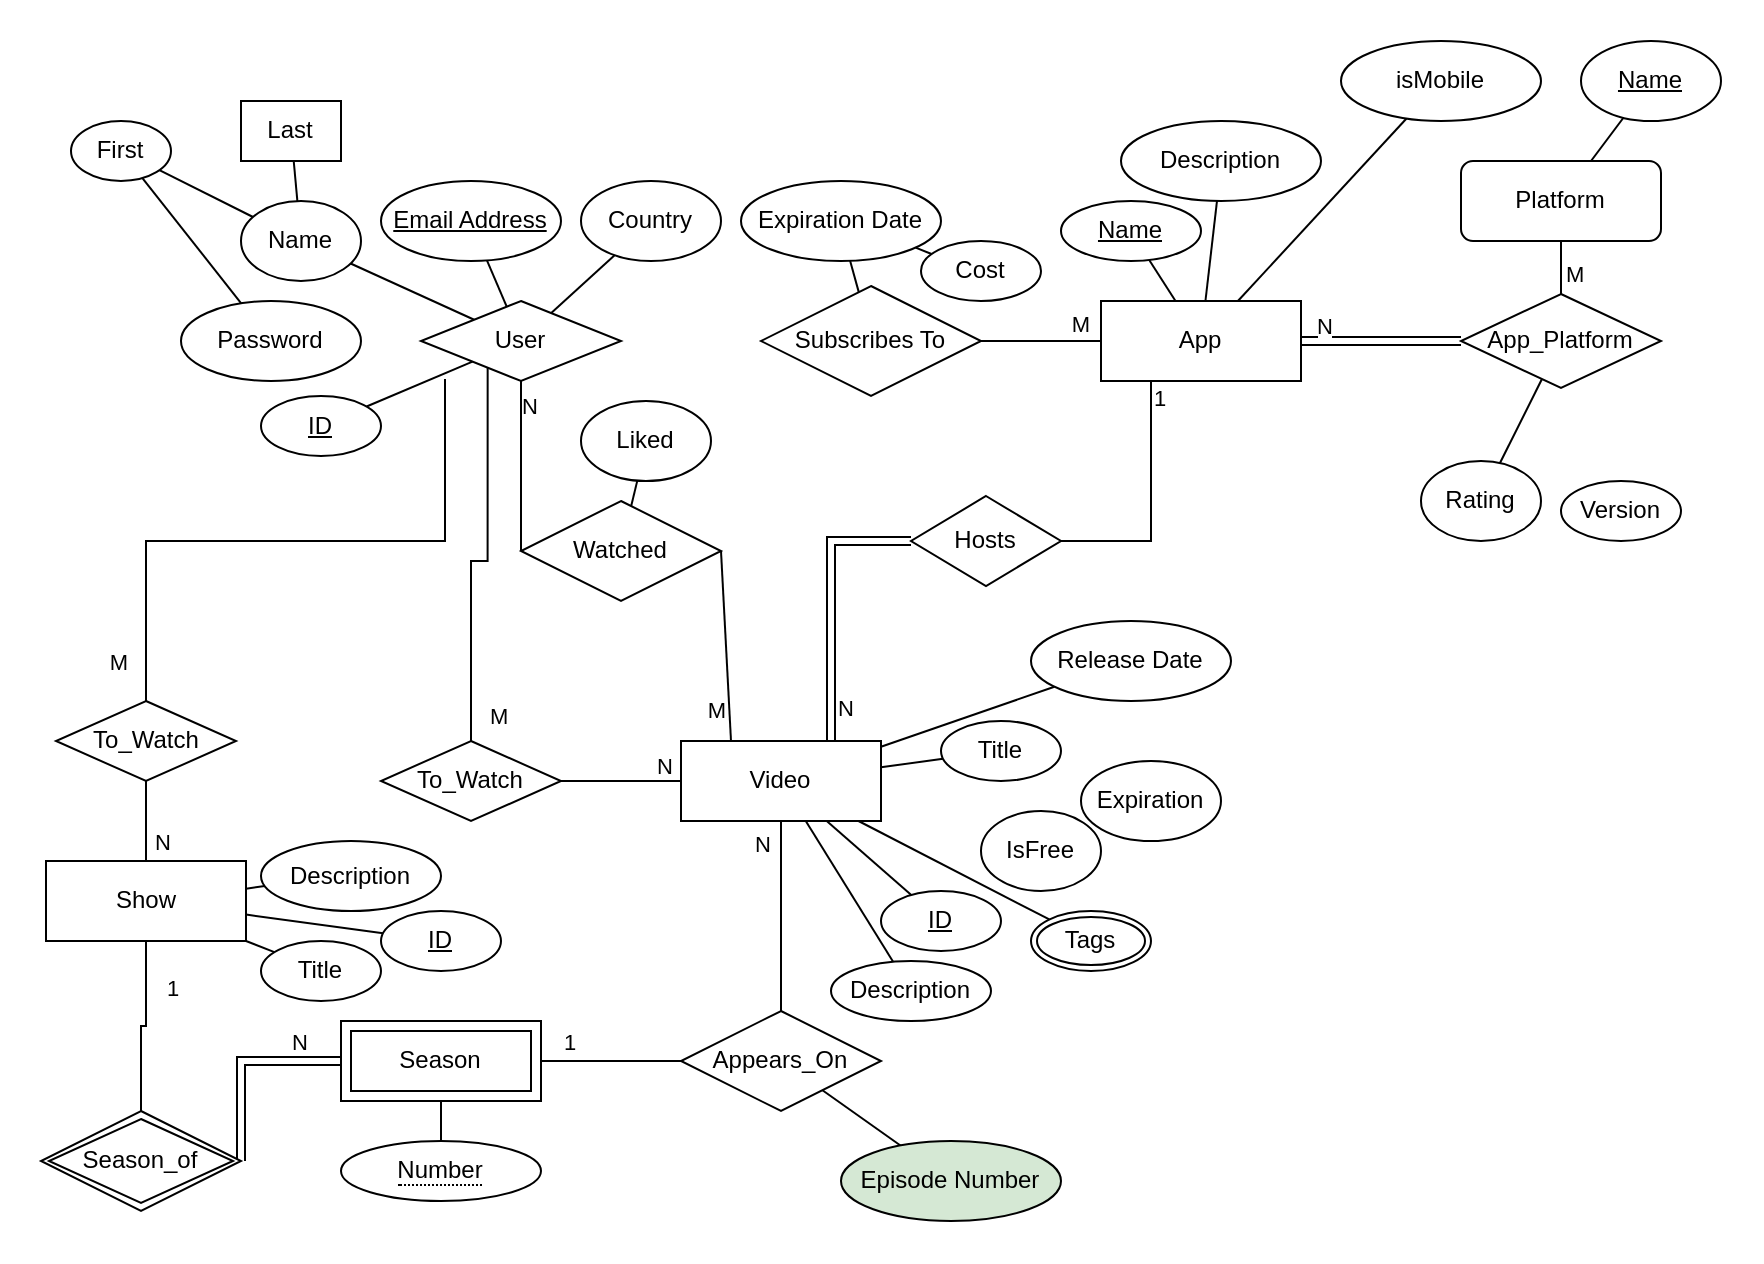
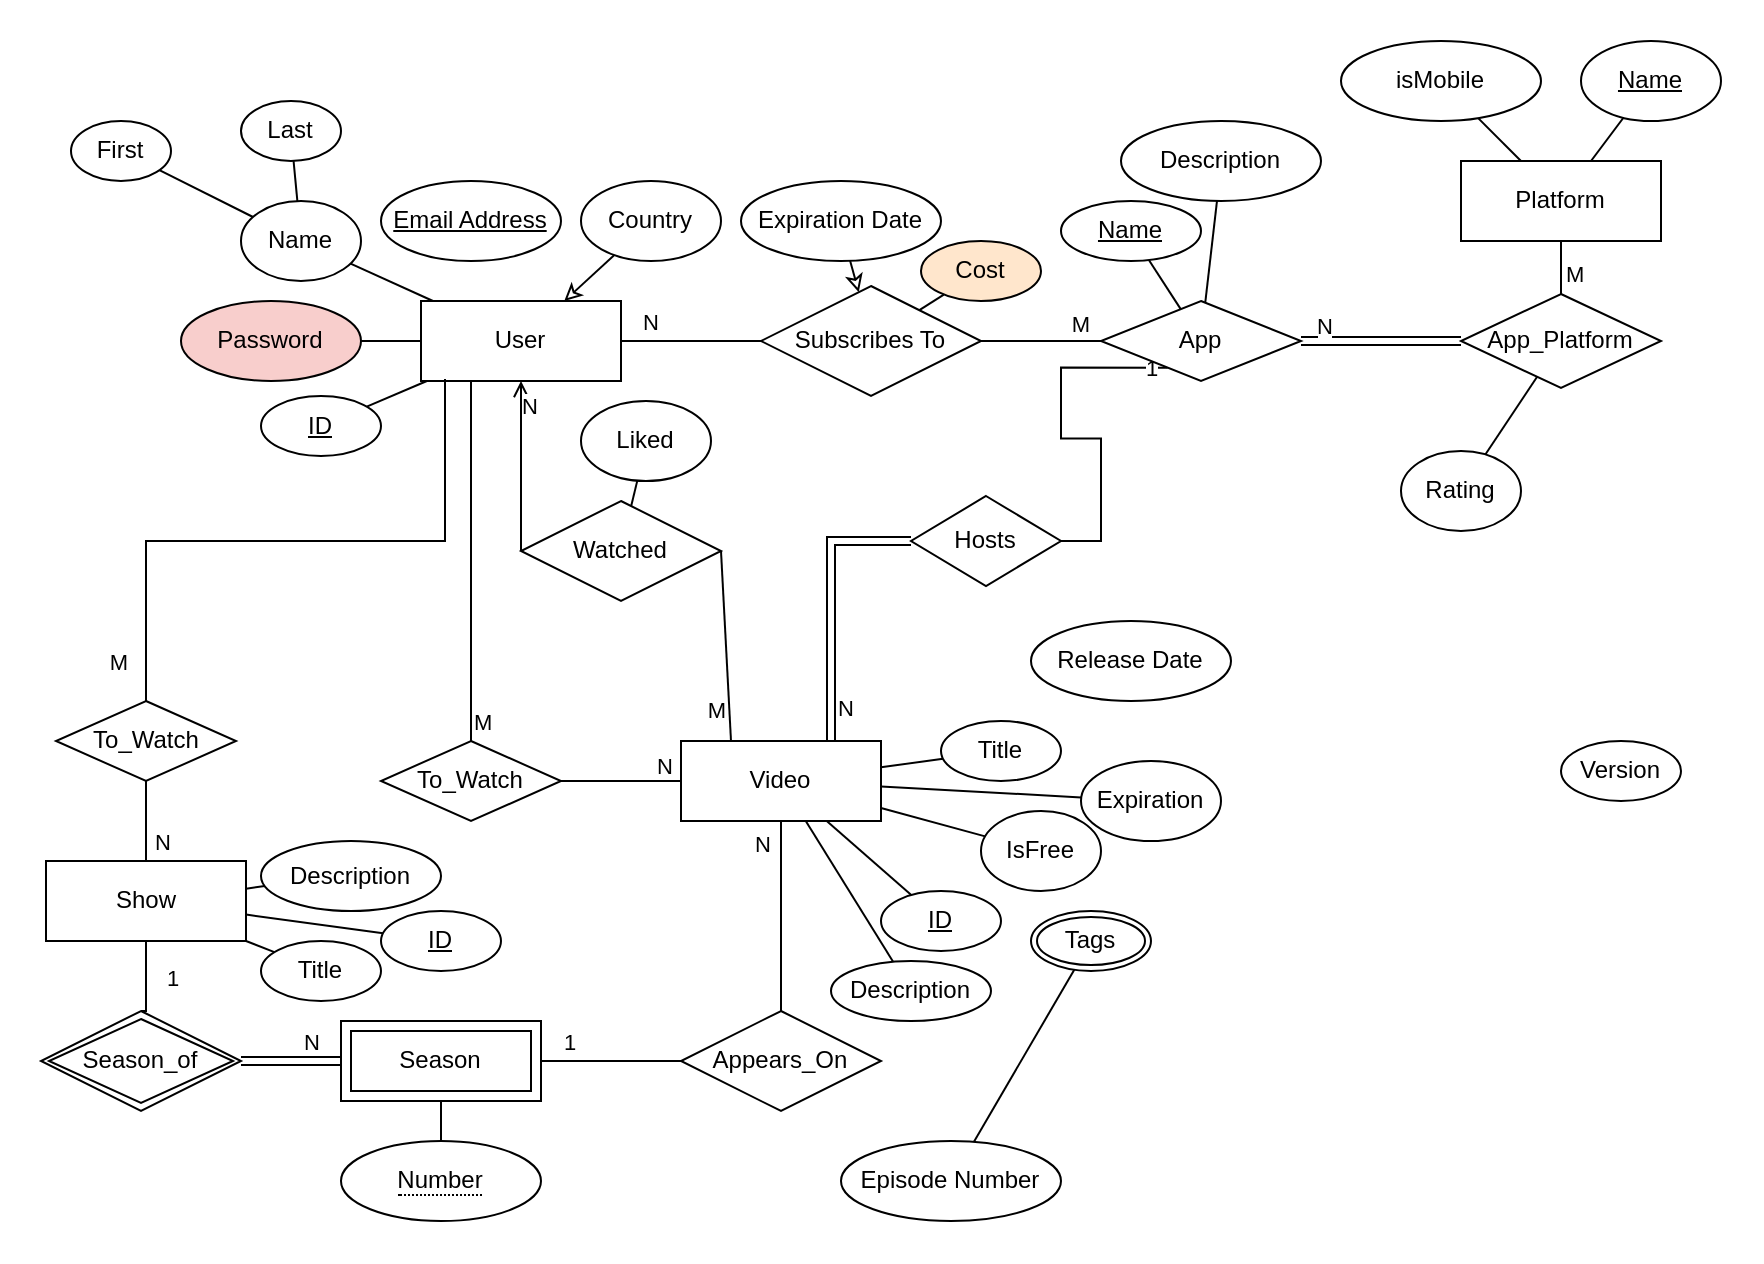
node "Last": shape rectangle -> ellipse
node "Platform": shape rounded rectangle -> rectangle
edge "isMobile" -- "App": now "isMobile" -- "Platform"
edge "First" -- "Password": now "User" -- "Password"
edge "Expiration Date" -- "Cost": now "Subscribes To" -- "Cost"
node "Cost": fillcolor #ffffff -> #ffe6cc
edge "Expiration Date" -- "Subscribes To": arrowhead none -> classic
edge "Email Address" -- "User": removed
edge "Country" -- "User": arrowhead none -> classic
node "Password": fillcolor #ffffff -> #f8cecc
node "User": shape diamond -> rectangle
edge "User" -- "Subscribes To": added, label "N"
node "App": shape rectangle -> diamond
edge "User" -- "Watched": arrowhead none -> open
node "Rating": moved (1481, 501) -> (1461, 491)
node "Version": moved (1621, 511) -> (1621, 771)
edge "Release Date" -- "Video": removed
edge "Video" -- "Expiration": added
edge "Video" -- "IsFree": added
edge "Video" -- "Tags": now "Episode Number" -- "Tags"
edge "Appears_On" -- "Episode Number": removed
node "Season_of": moved (141, 1161) -> (141, 1061)
node "Number": size 200x60 -> 200x80
node "Episode Number": fillcolor #d5e8d4 -> #ffffff
